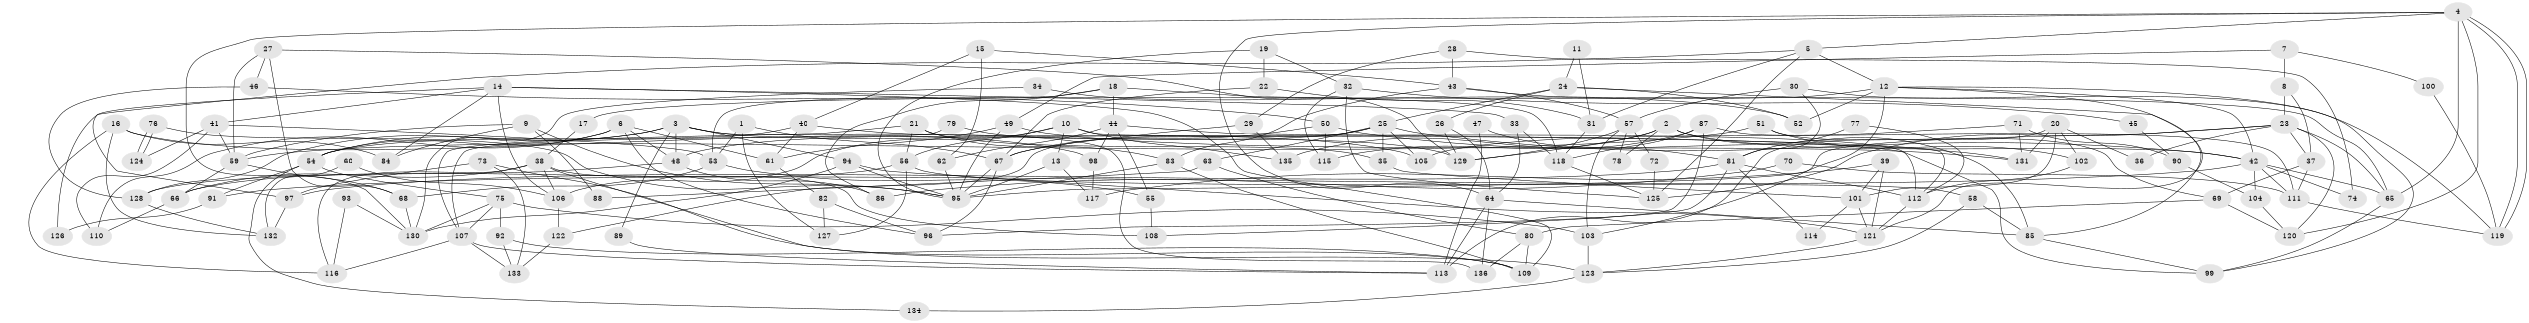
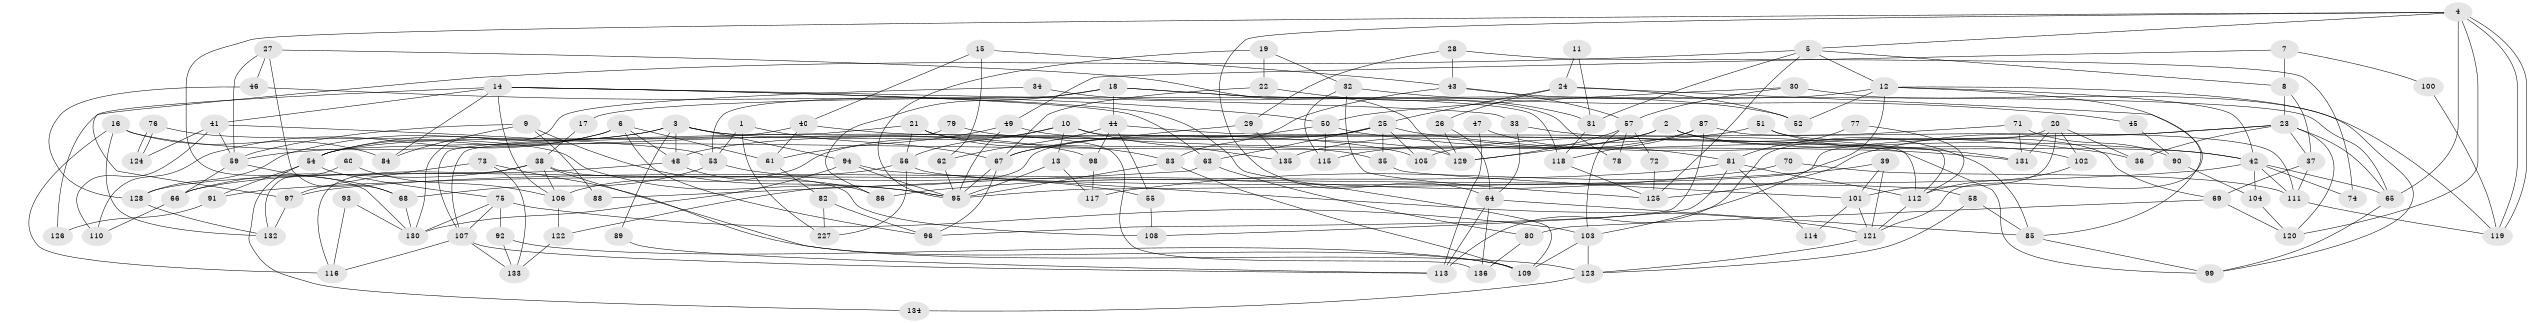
edge "5" -- "8": added
edge "14" -- "63": added
edge "30" -- "81": now "30" -- "50"
edge "33" -- "118": now "33" -- "36"
edge "2" -- "78": now "18" -- "78"
node "127": label "127" -> "227"
edge "80" -- "109": now "103" -- "109"
